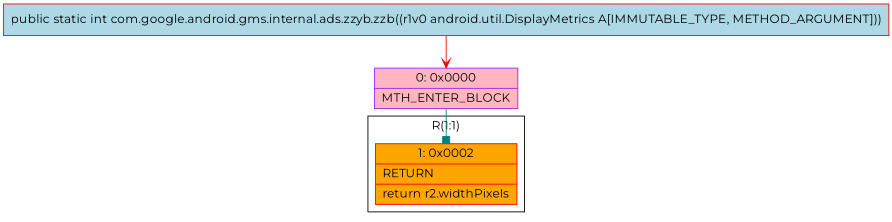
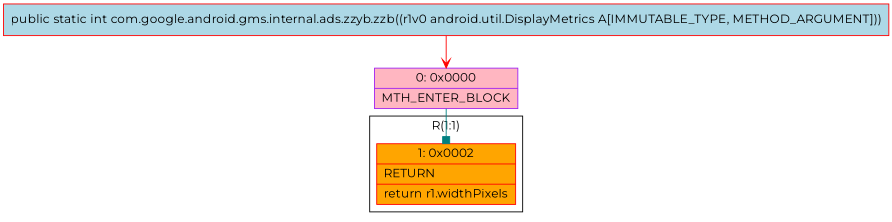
node "1: 0x0002": text "return r2.widthPixels" -> "return r1.widthPixels"
